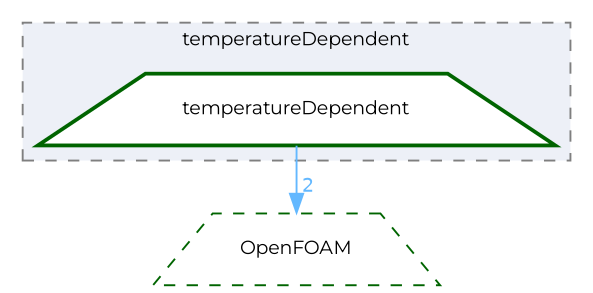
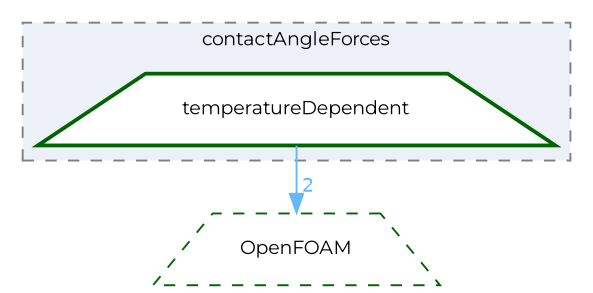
cluster "temperatureDependent": label "temperatureDependent" -> "contactAngleForces"
